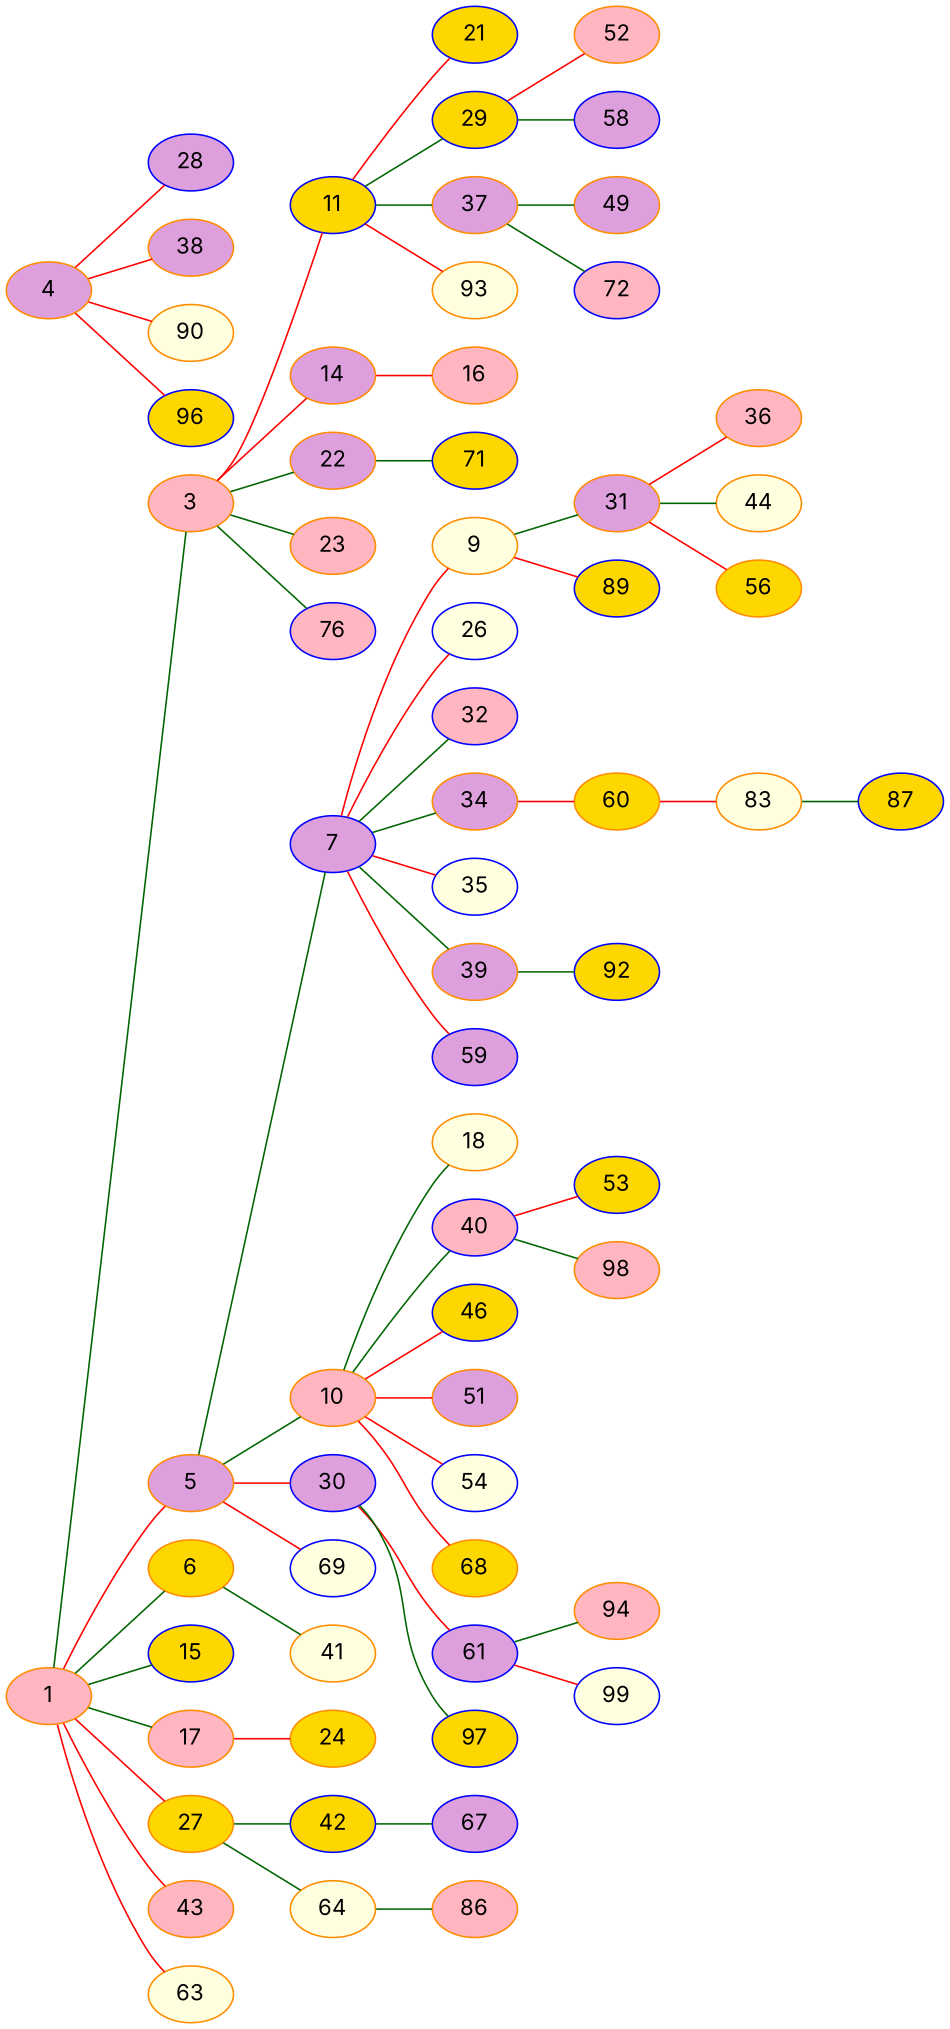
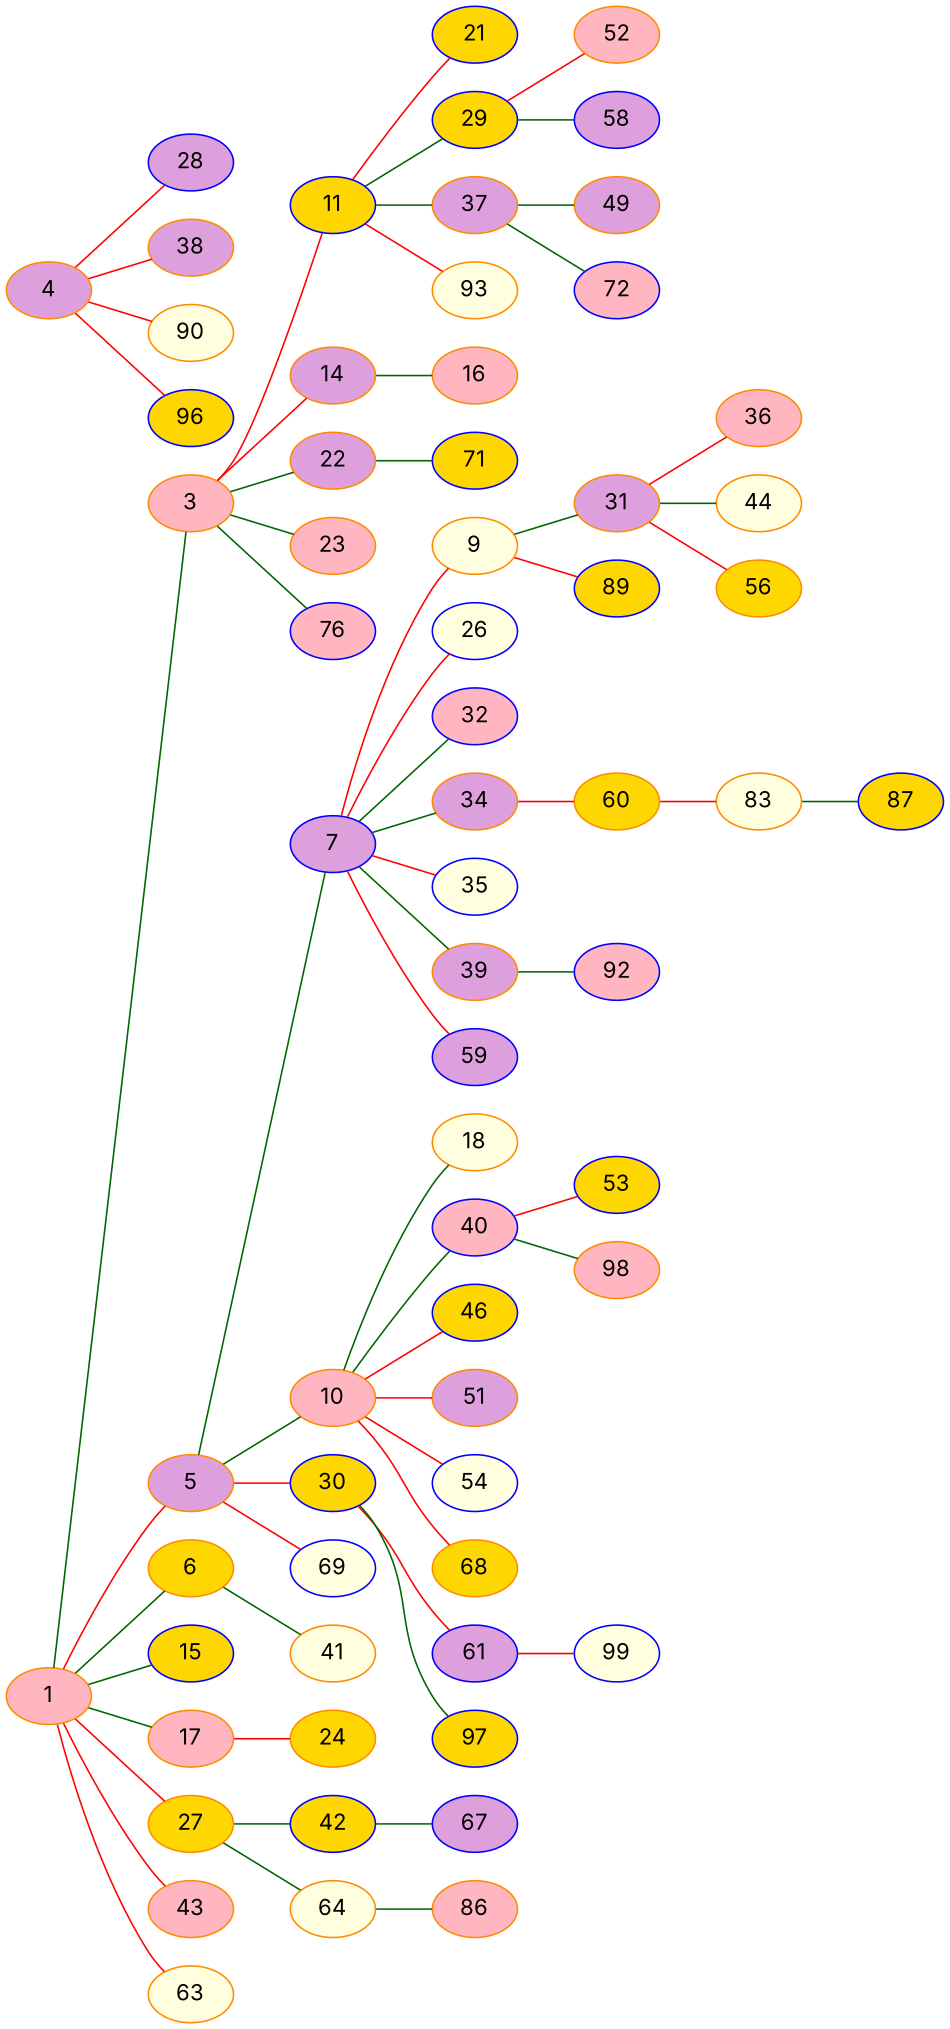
edge "14" -- "16": color red -> darkgreen
node "92": fillcolor gold -> lightpink
node "30": fillcolor plum -> gold
node "94": removed
